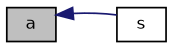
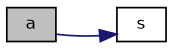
edge "s" -> "a": reversed
